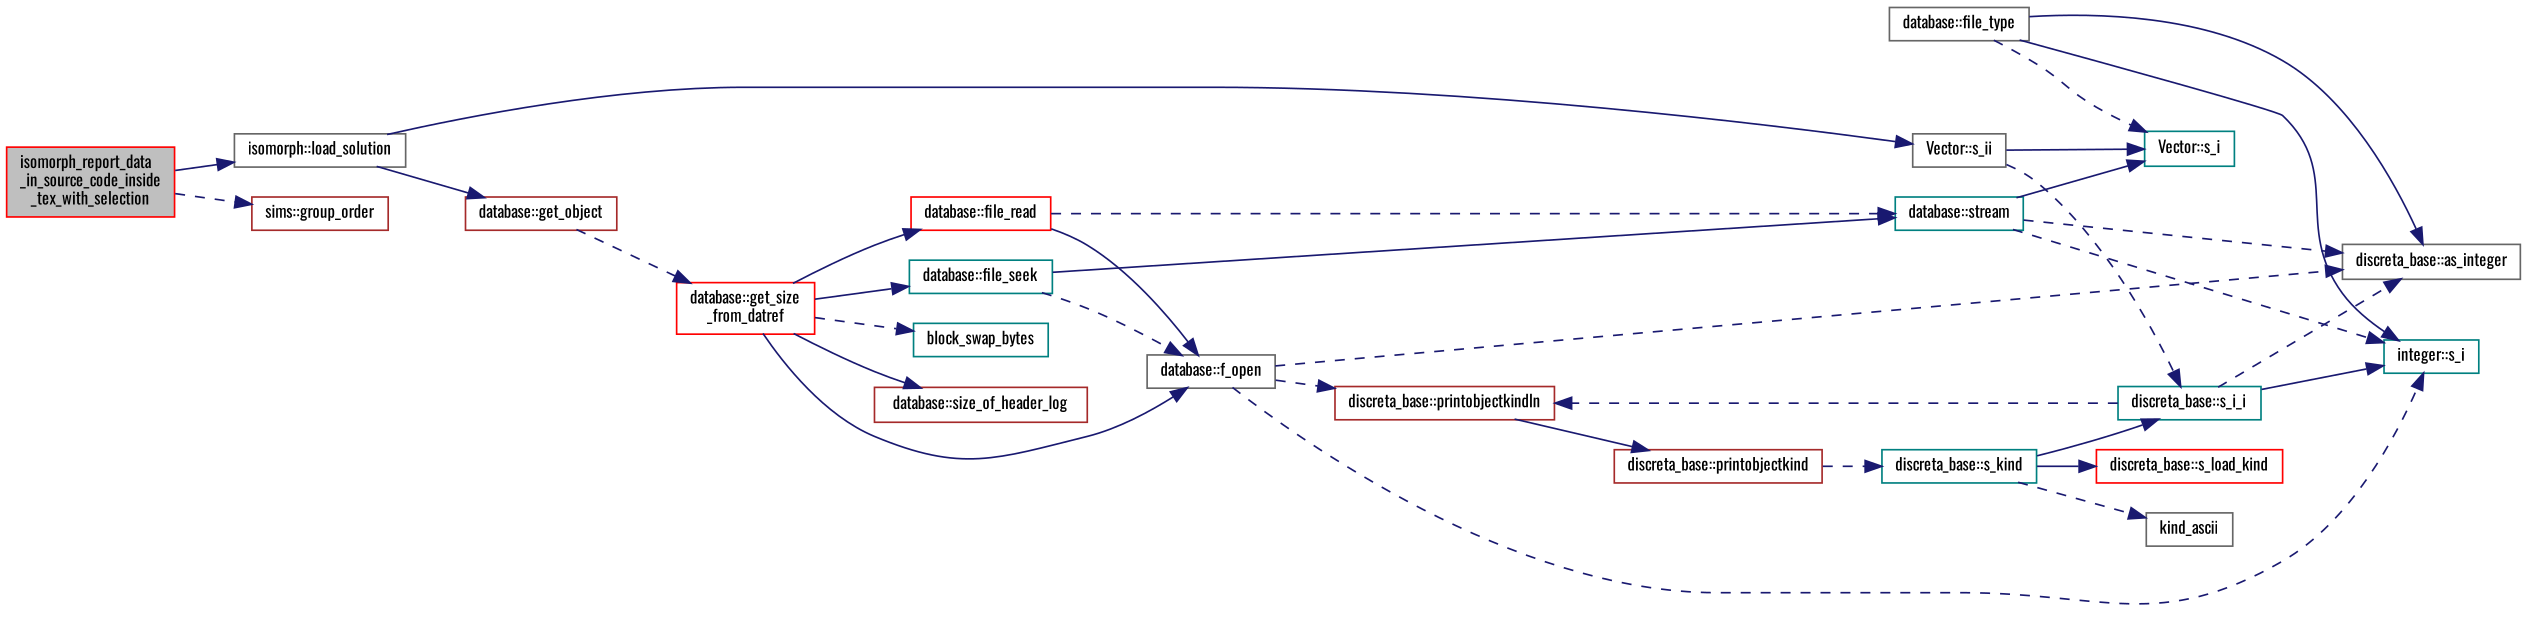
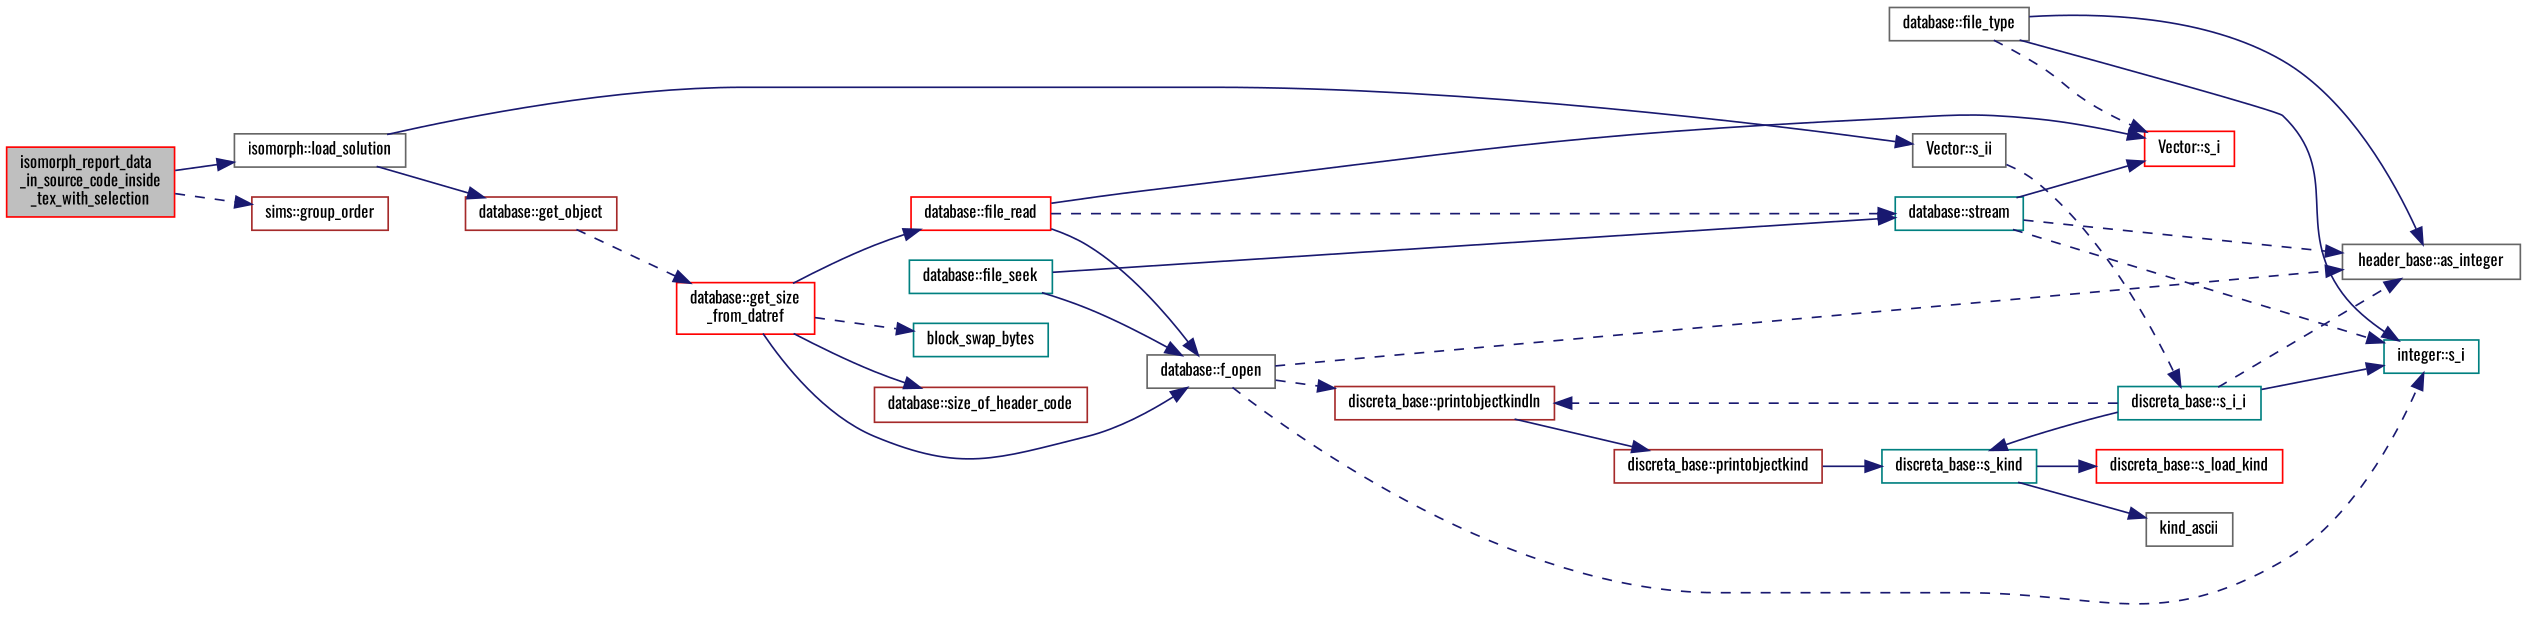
node "Vector::s_i": color teal -> red
edge "Vector::s_ii" -> "Vector::s_i": now "database::file_read" -> "Vector::s_i"
node "discreta_base::as_integer": label "discreta_base::as_integer" -> "header_base::as_integer"
edge "database::get_size _from_datref" -> "database::file_seek": removed
edge "database::file_seek" -> "database::f_open": style dashed -> solid
node "database::size_of_header_log": label "database::size_of_header_log" -> "database::size_of_header_code"
edge "discreta_base::s_kind" -> "discreta_base::s_i_i": reversed
edge "discreta_base::printobjectkind" -> "discreta_base::s_kind": style dashed -> solid
edge "discreta_base::s_kind" -> "kind_ascii": style dashed -> solid
